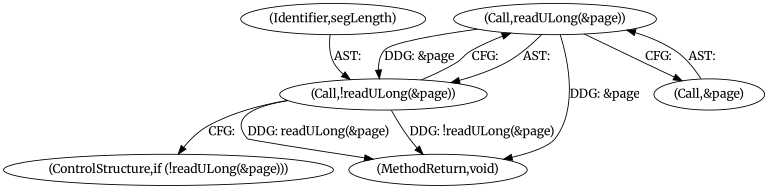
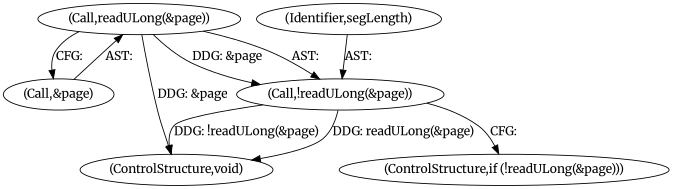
edge "(Call,!readULong(&page))" -> "(Call,readULong(&page))": removed, label "CFG:"
node "(MethodReturn,void)": label "(MethodReturn,void)" -> "(ControlStructure,void)"
